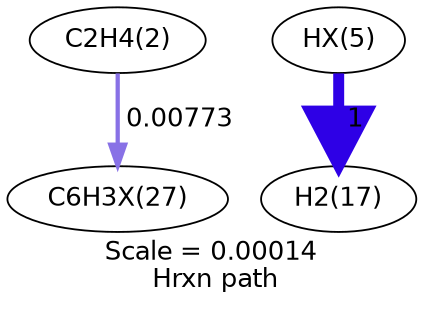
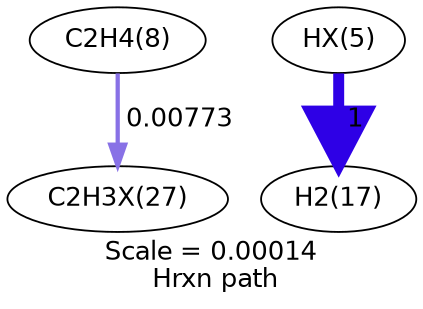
node "C2H4(2)": label "C2H4(2)" -> "C2H4(8)"
node "C6H3X(27)": label "C6H3X(27)" -> "C2H3X(27)"
